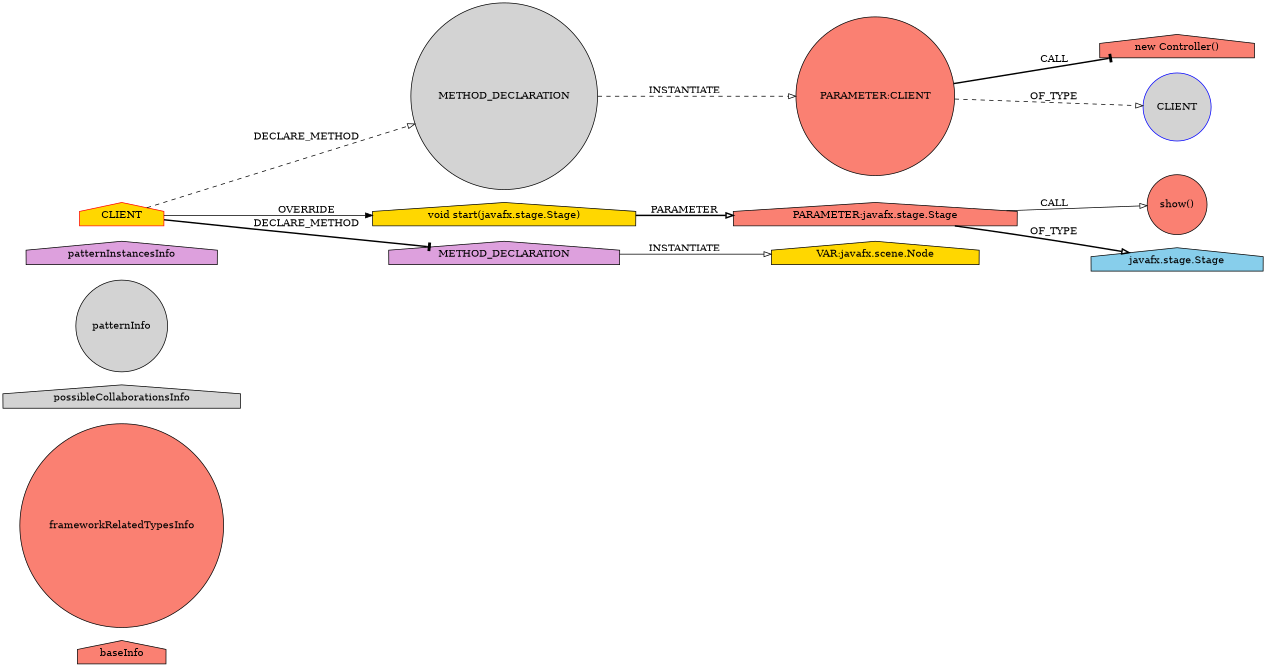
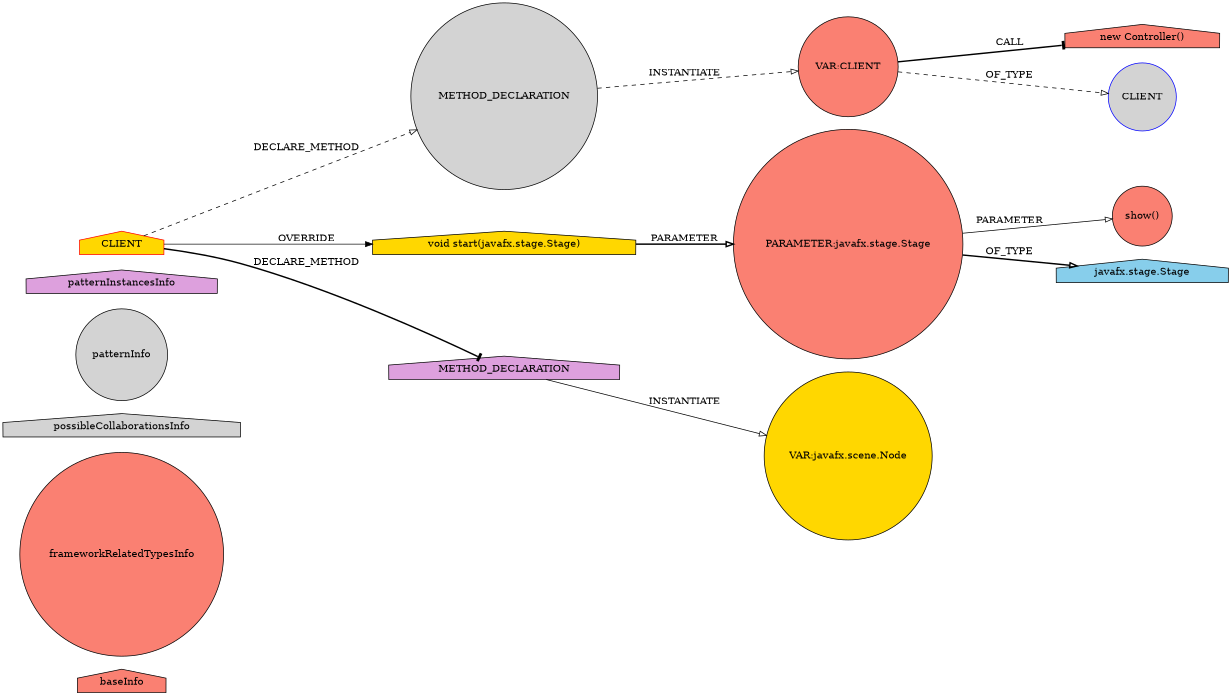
node "PARAMETER:CLIENT": label "PARAMETER:CLIENT" -> "VAR:CLIENT"
edge "PARAMETER:javafx.stage.Stage" -> "show()": label "CALL" -> "PARAMETER"
node "PARAMETER:javafx.stage.Stage": shape house -> circle
node "VAR:javafx.scene.Node": shape house -> circle
